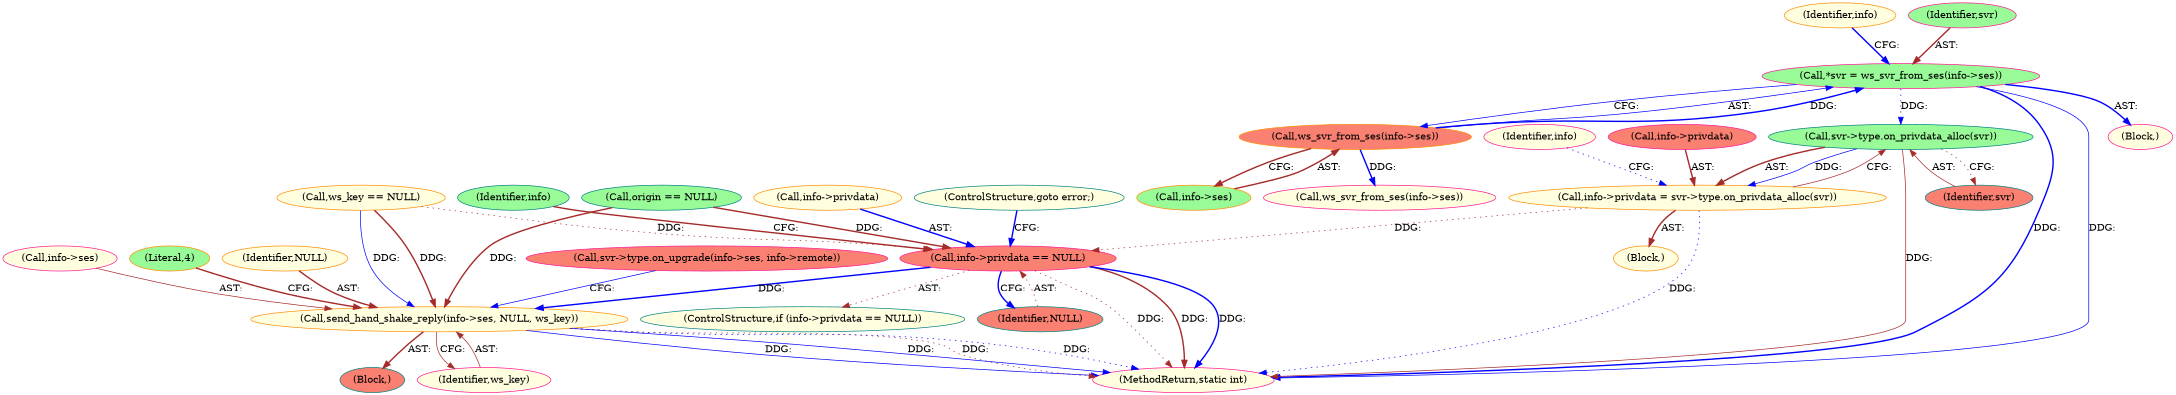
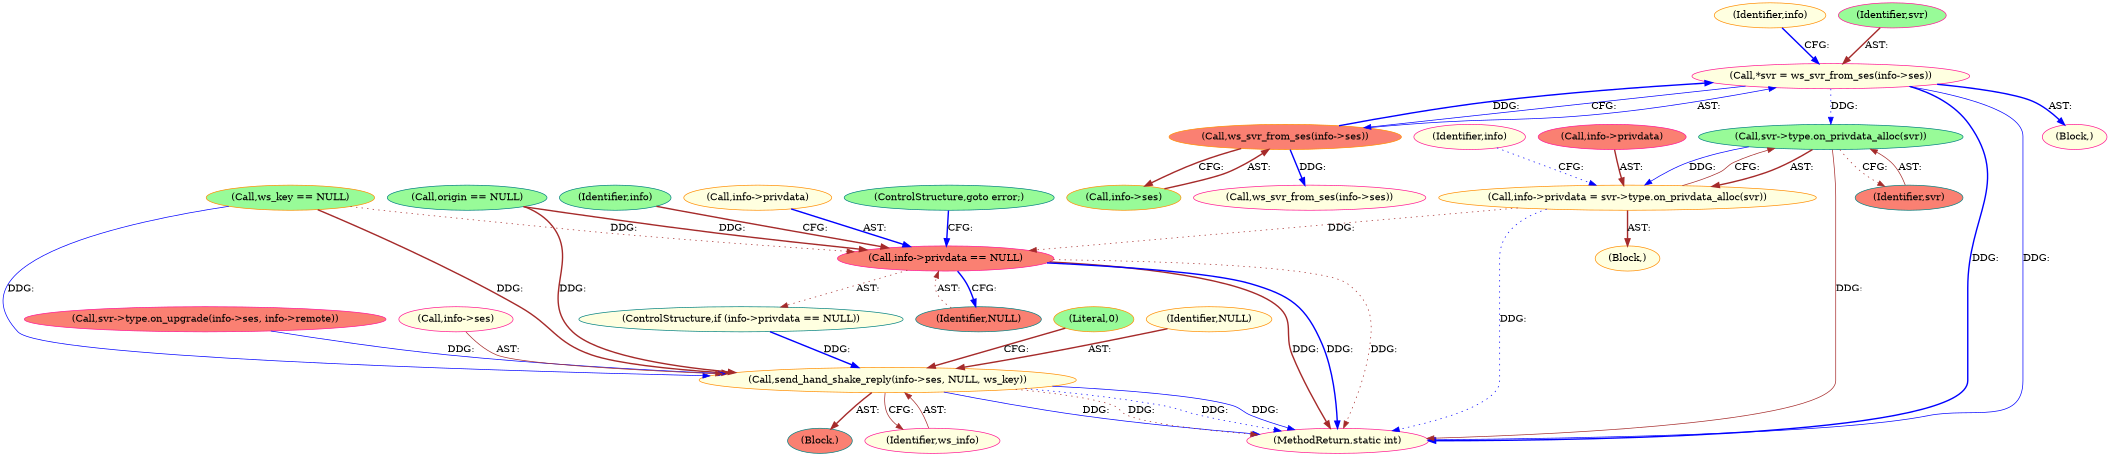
node "(Call,*svr = ws_svr_from_ses(info->ses))": fillcolor palegreen -> lightyellow
node "(Call,ws_key == NULL)": fillcolor lightyellow -> palegreen
node "(ControlStructure,goto error;)": fillcolor lightyellow -> palegreen
node "(Literal,4)": label "(Literal,4)" -> "(Literal,0)"
edge "(Call,info->privdata == NULL)" -> "(Call,send_hand_shake_reply(info->ses, NULL, ws_key))": now "(ControlStructure,if (info->privdata == NULL))" -> "(Call,send_hand_shake_reply(info->ses, NULL, ws_key))"
edge "(Call,svr->type.on_upgrade(info->ses, info->remote))" -> "(Call,send_hand_shake_reply(info->ses, NULL, ws_key))": label "CFG: " -> "DDG: "
node "(Identifier,ws_key)": label "(Identifier,ws_key)" -> "(Identifier,ws_info)"
